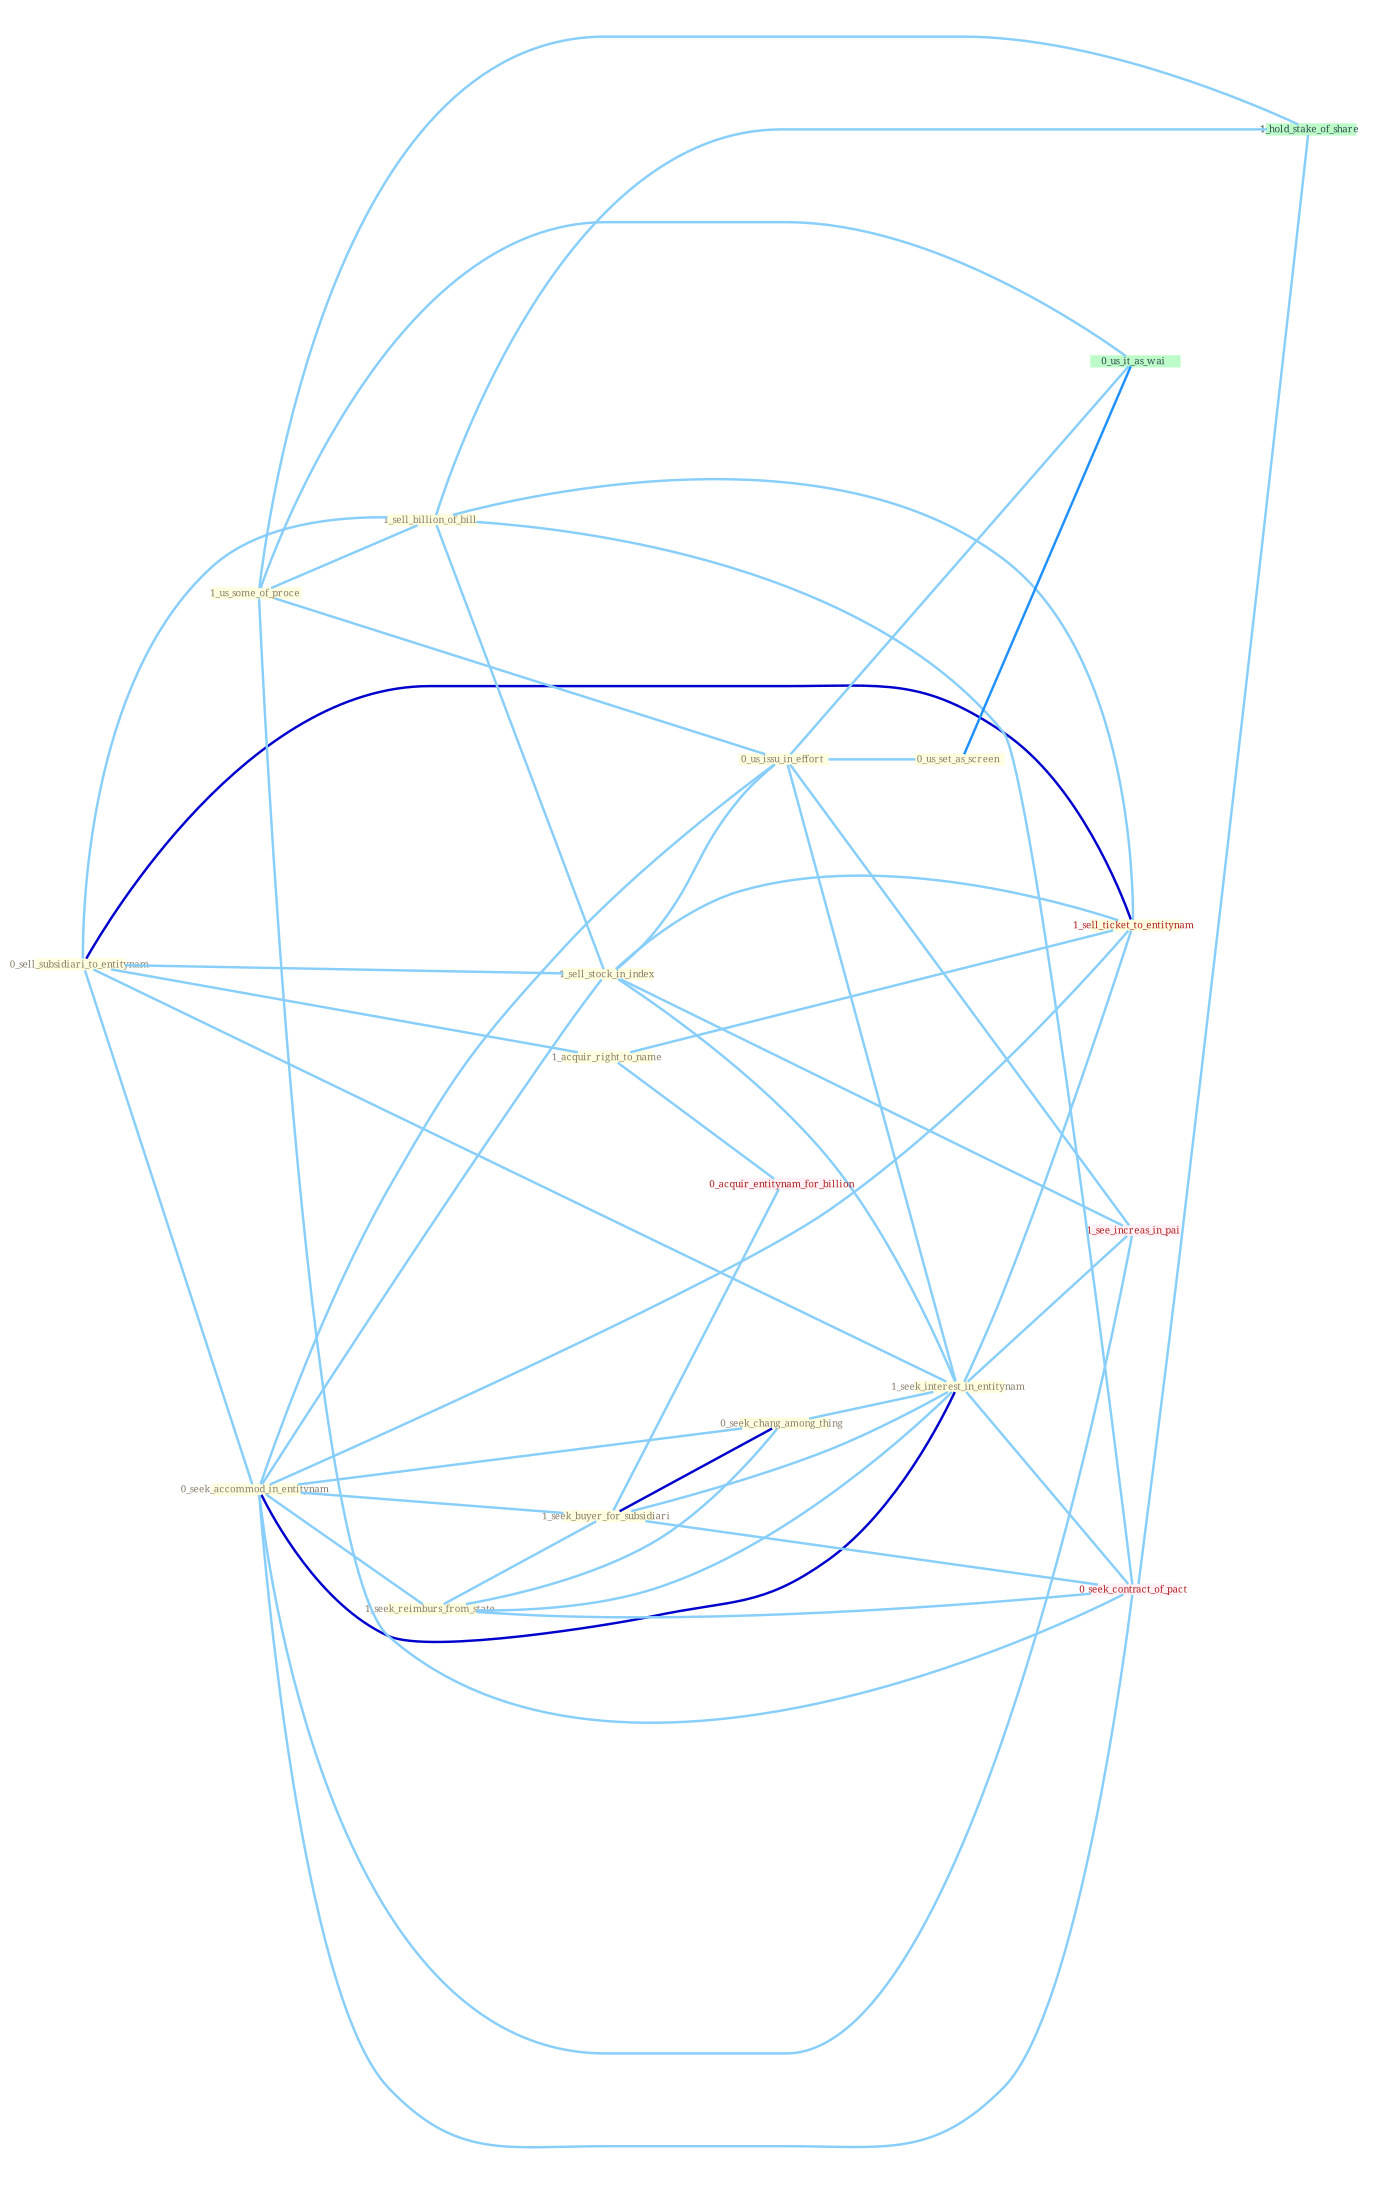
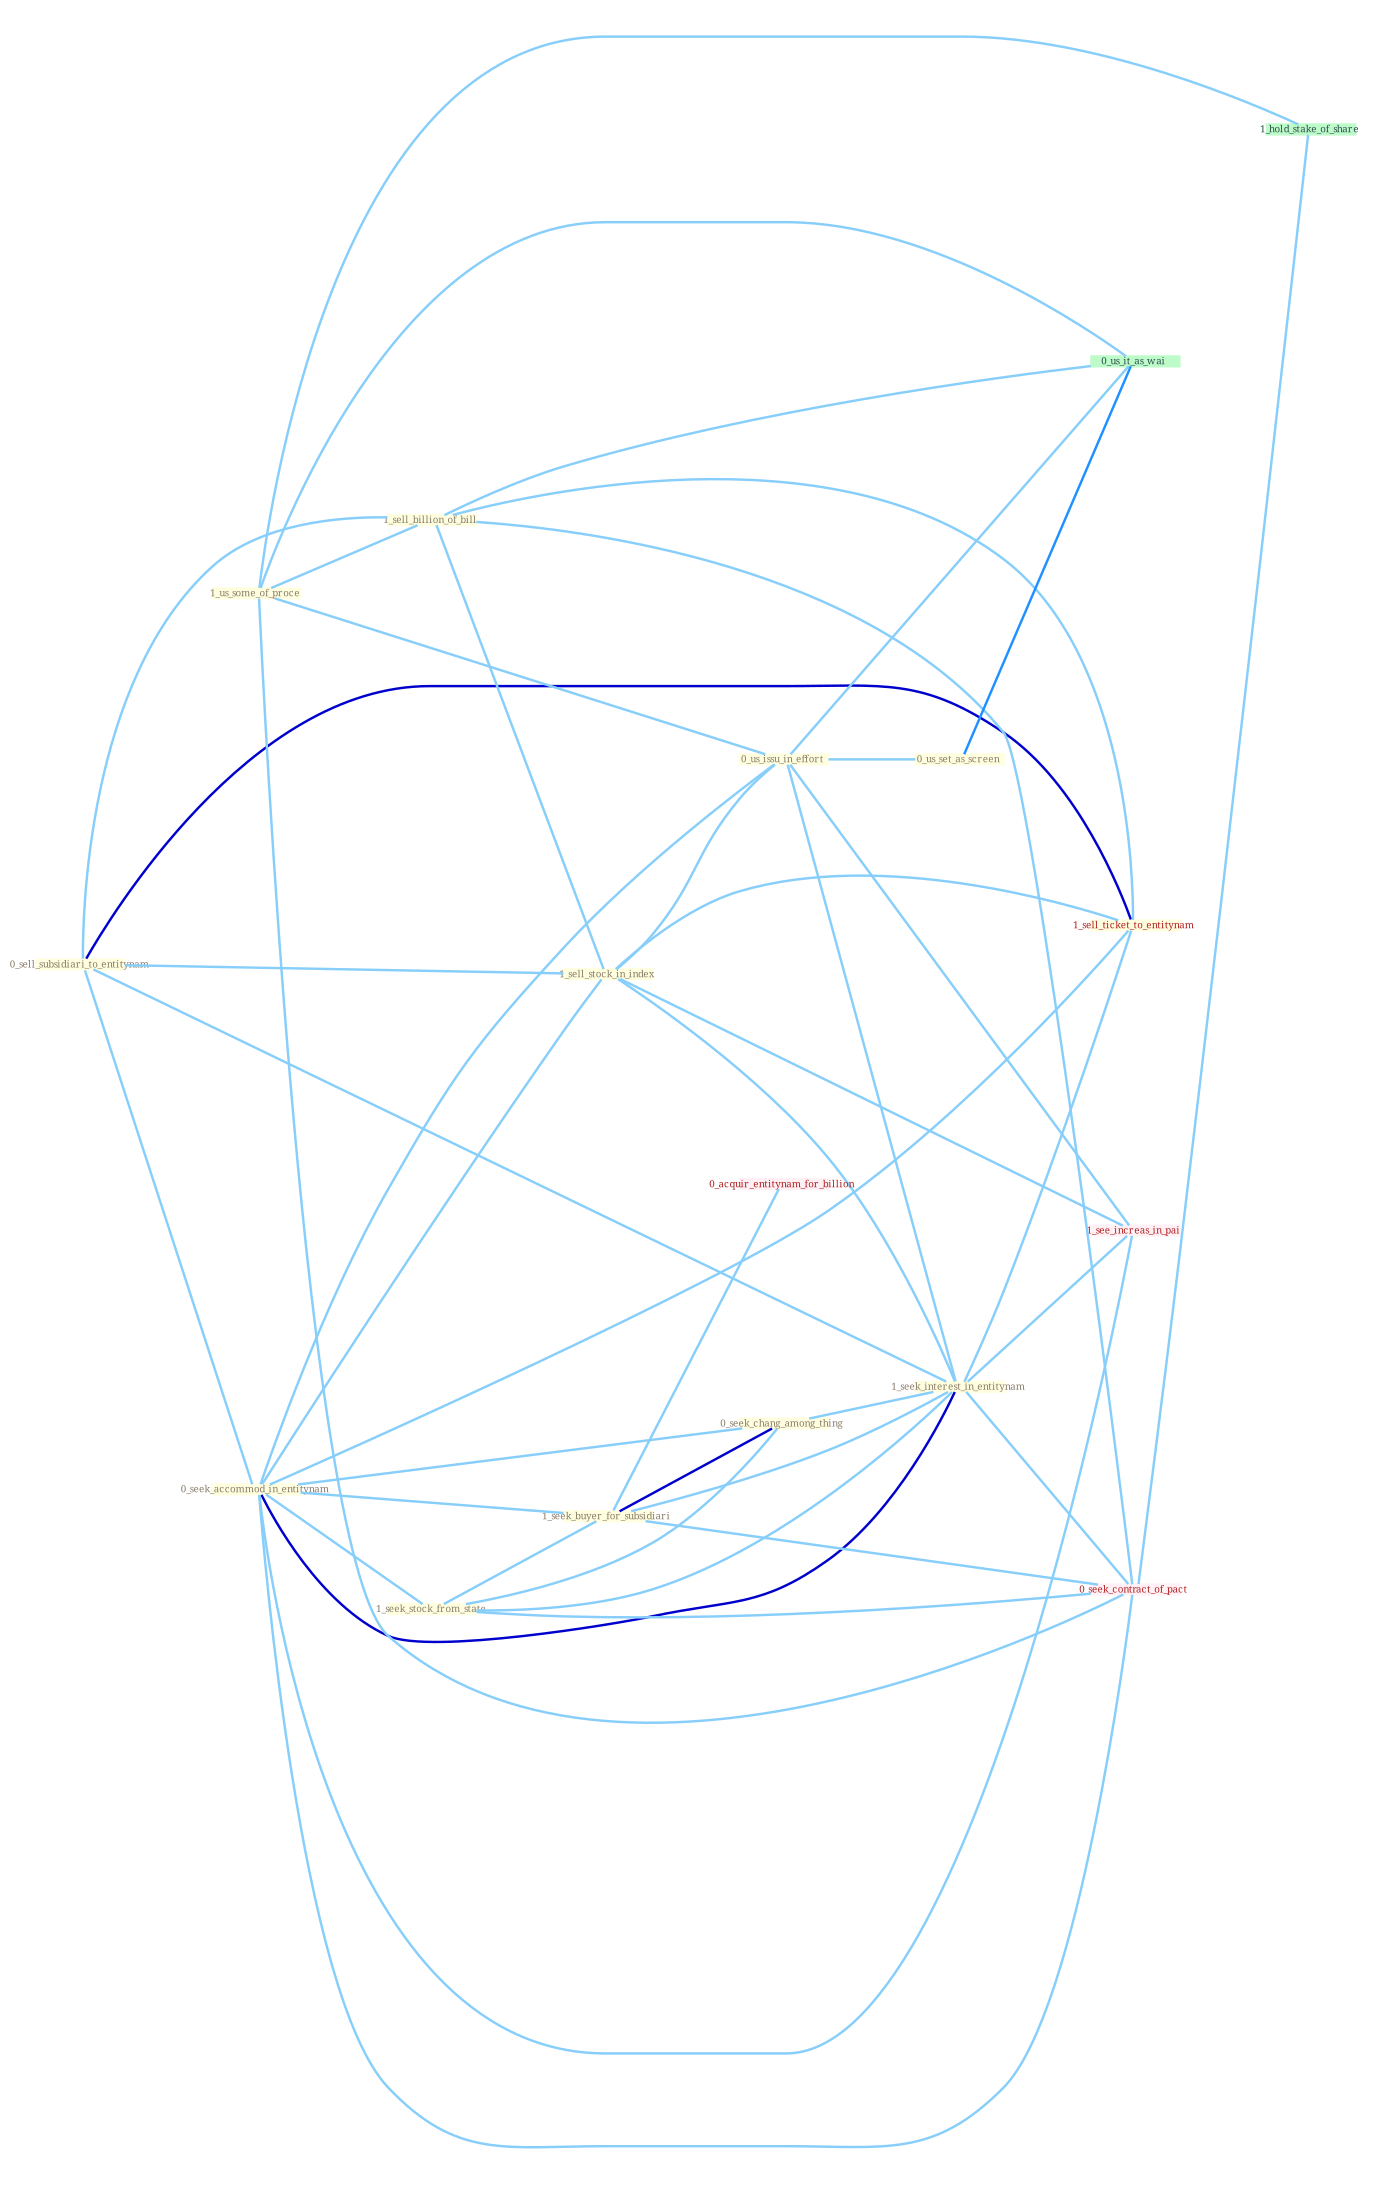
edge "1_hold_stake_of_share" -- "1_sell_billion_of_bill": now "0_us_it_as_wai" -- "1_sell_billion_of_bill"
node "1_acquir_right_to_name": removed
node "1_seek_reimburs_from_state": label "1_seek_reimburs_from_state" -> "1_seek_stock_from_state"
